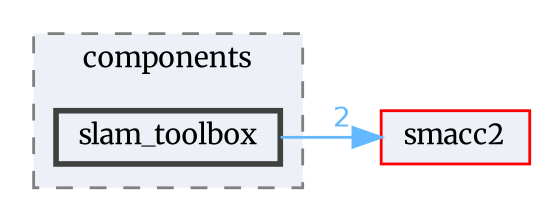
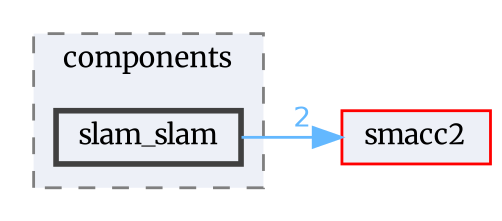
node "slam_toolbox": label "slam_toolbox" -> "slam_slam"
